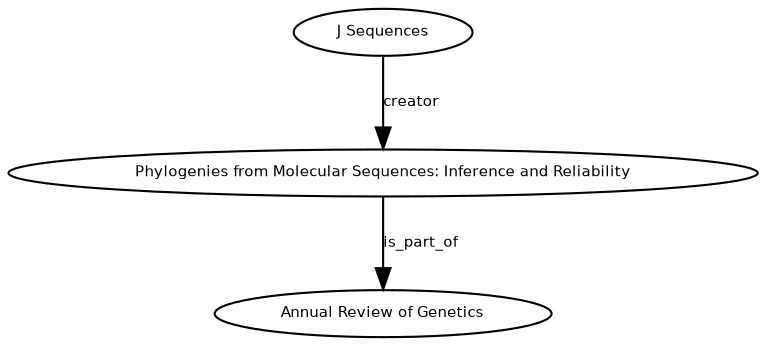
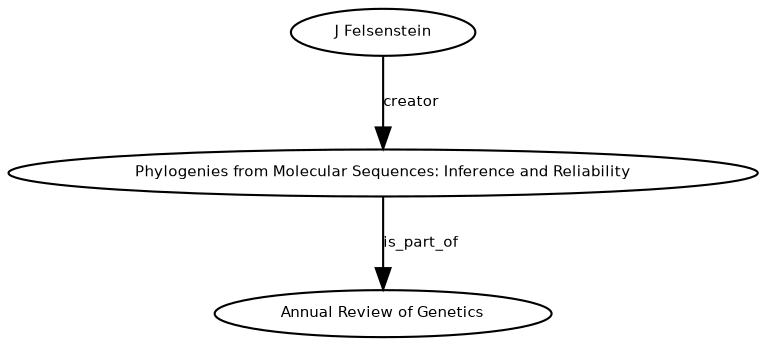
node "J Sequences": label "J Sequences" -> "J Felsenstein"
